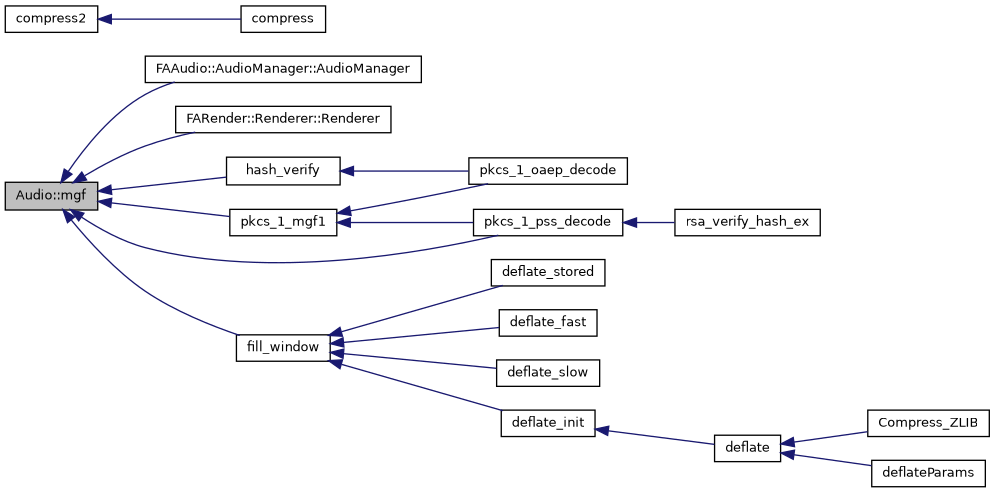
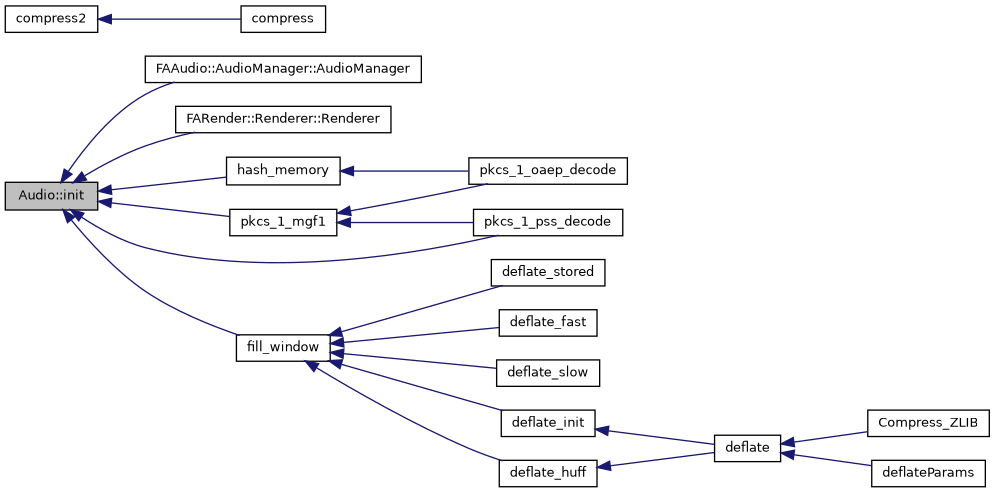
node "hash_verify": label "hash_verify" -> "hash_memory"
node "Audio::mgf": label "Audio::mgf" -> "Audio::init"
node "rsa_verify_hash_ex": removed
node "deflate_huff": added
